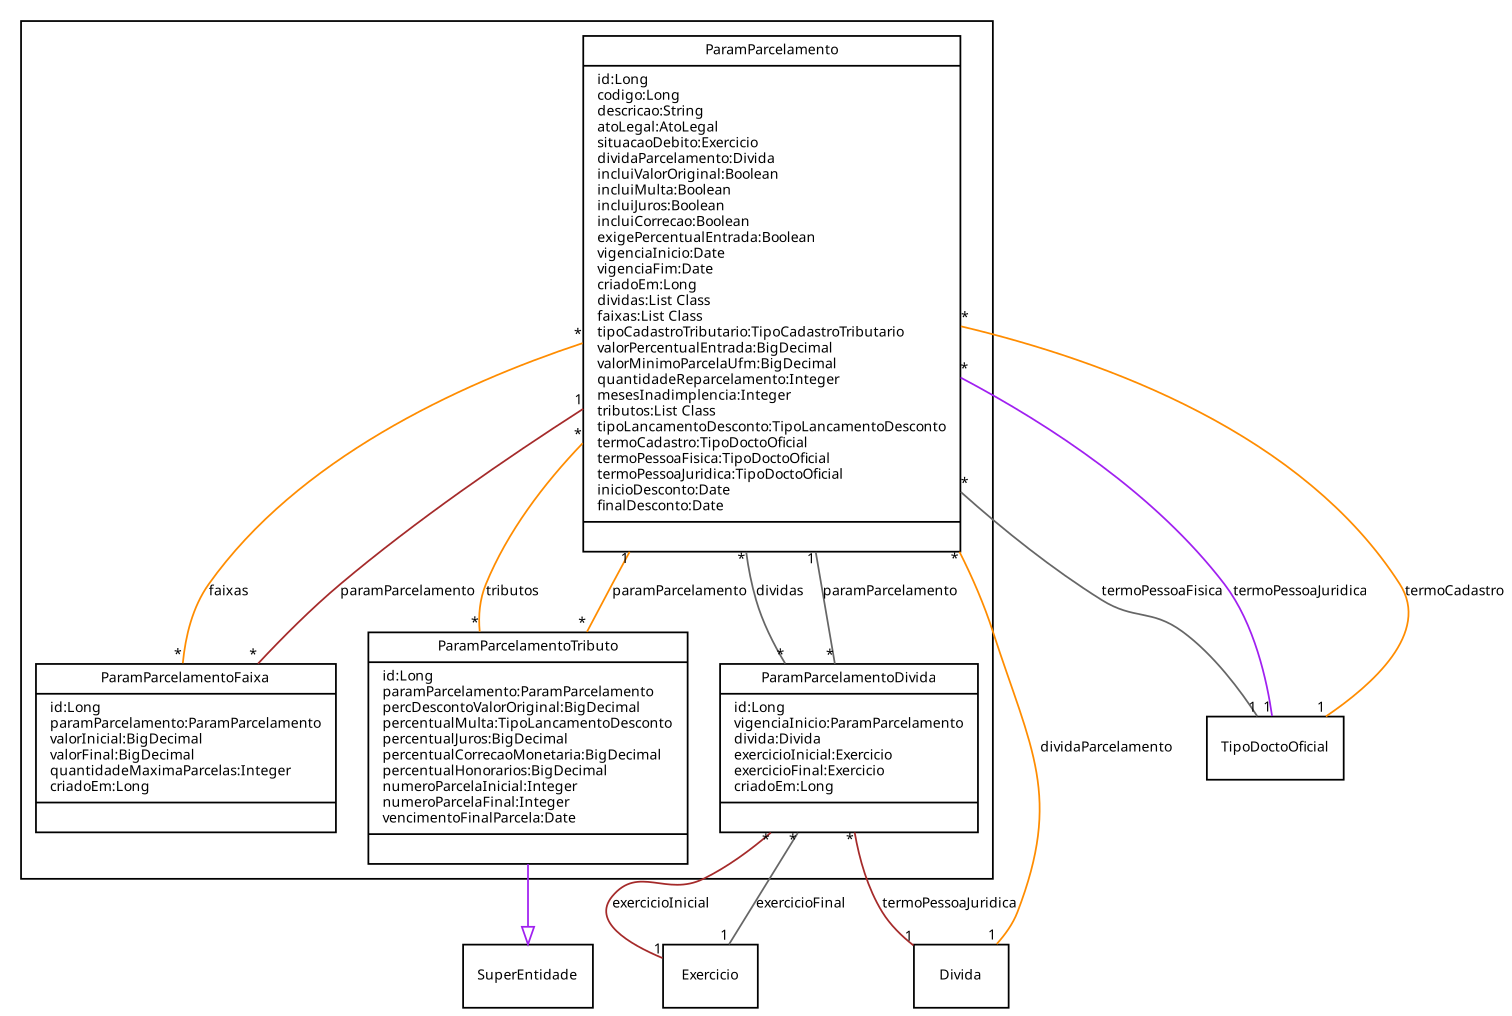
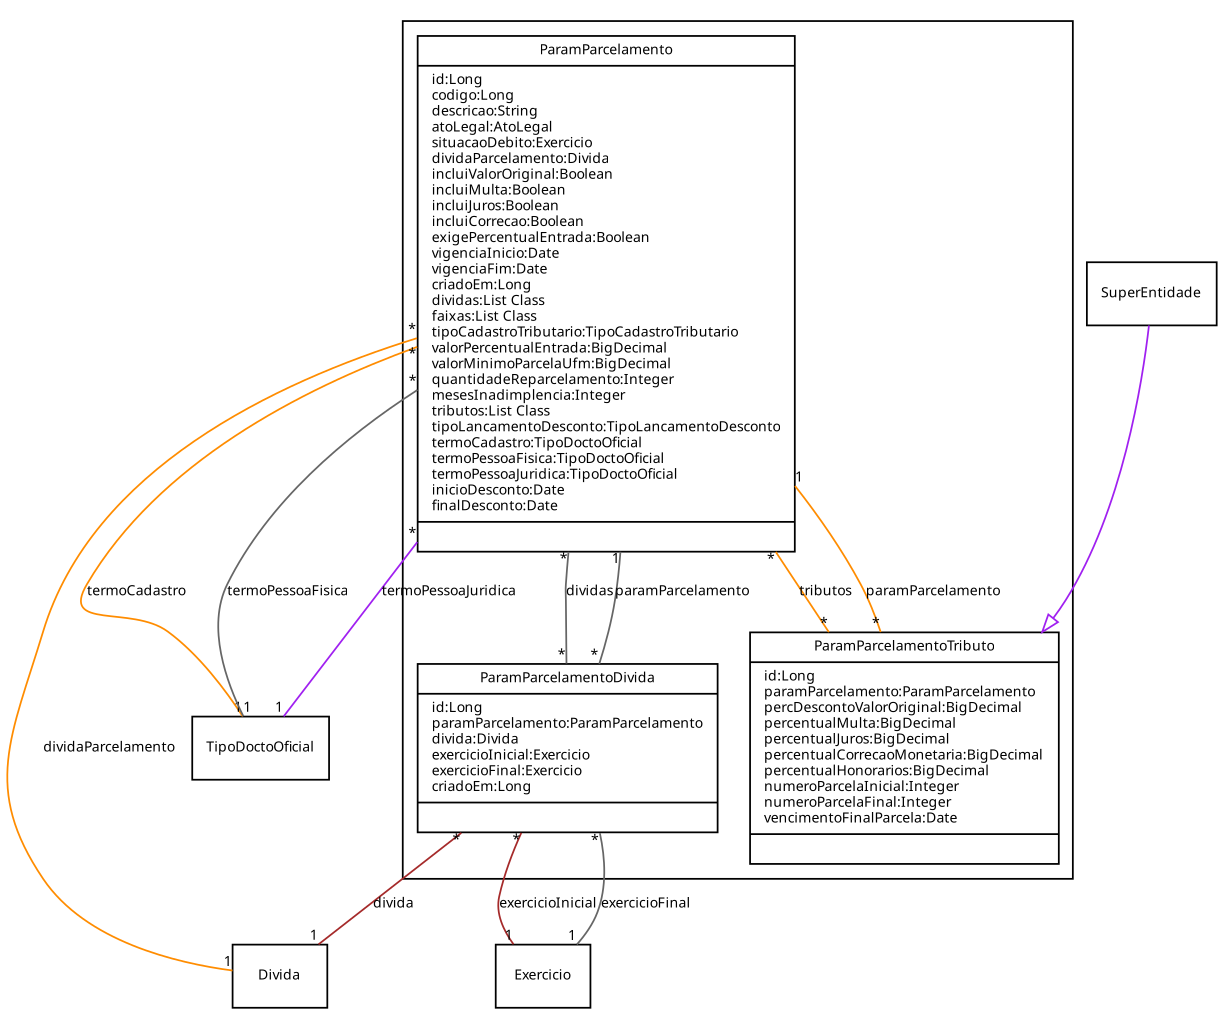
node "ParamParcelamentoTributo": text "percentualMulta:TipoLancamentoDesconto" -> "percentualMulta:BigDecimal"
node "ParamParcelamentoDivida": text "vigenciaInicio:ParamParcelamento" -> "paramParcelamento:ParamParcelamento"
node "ParamParcelamentoFaixa": removed
edge "ParamParcelamentoTributo" -> "SuperEntidade": reversed
edge "ParamParcelamentoDivida" -- "Divida": label "termoPessoaJuridica" -> "divida"
